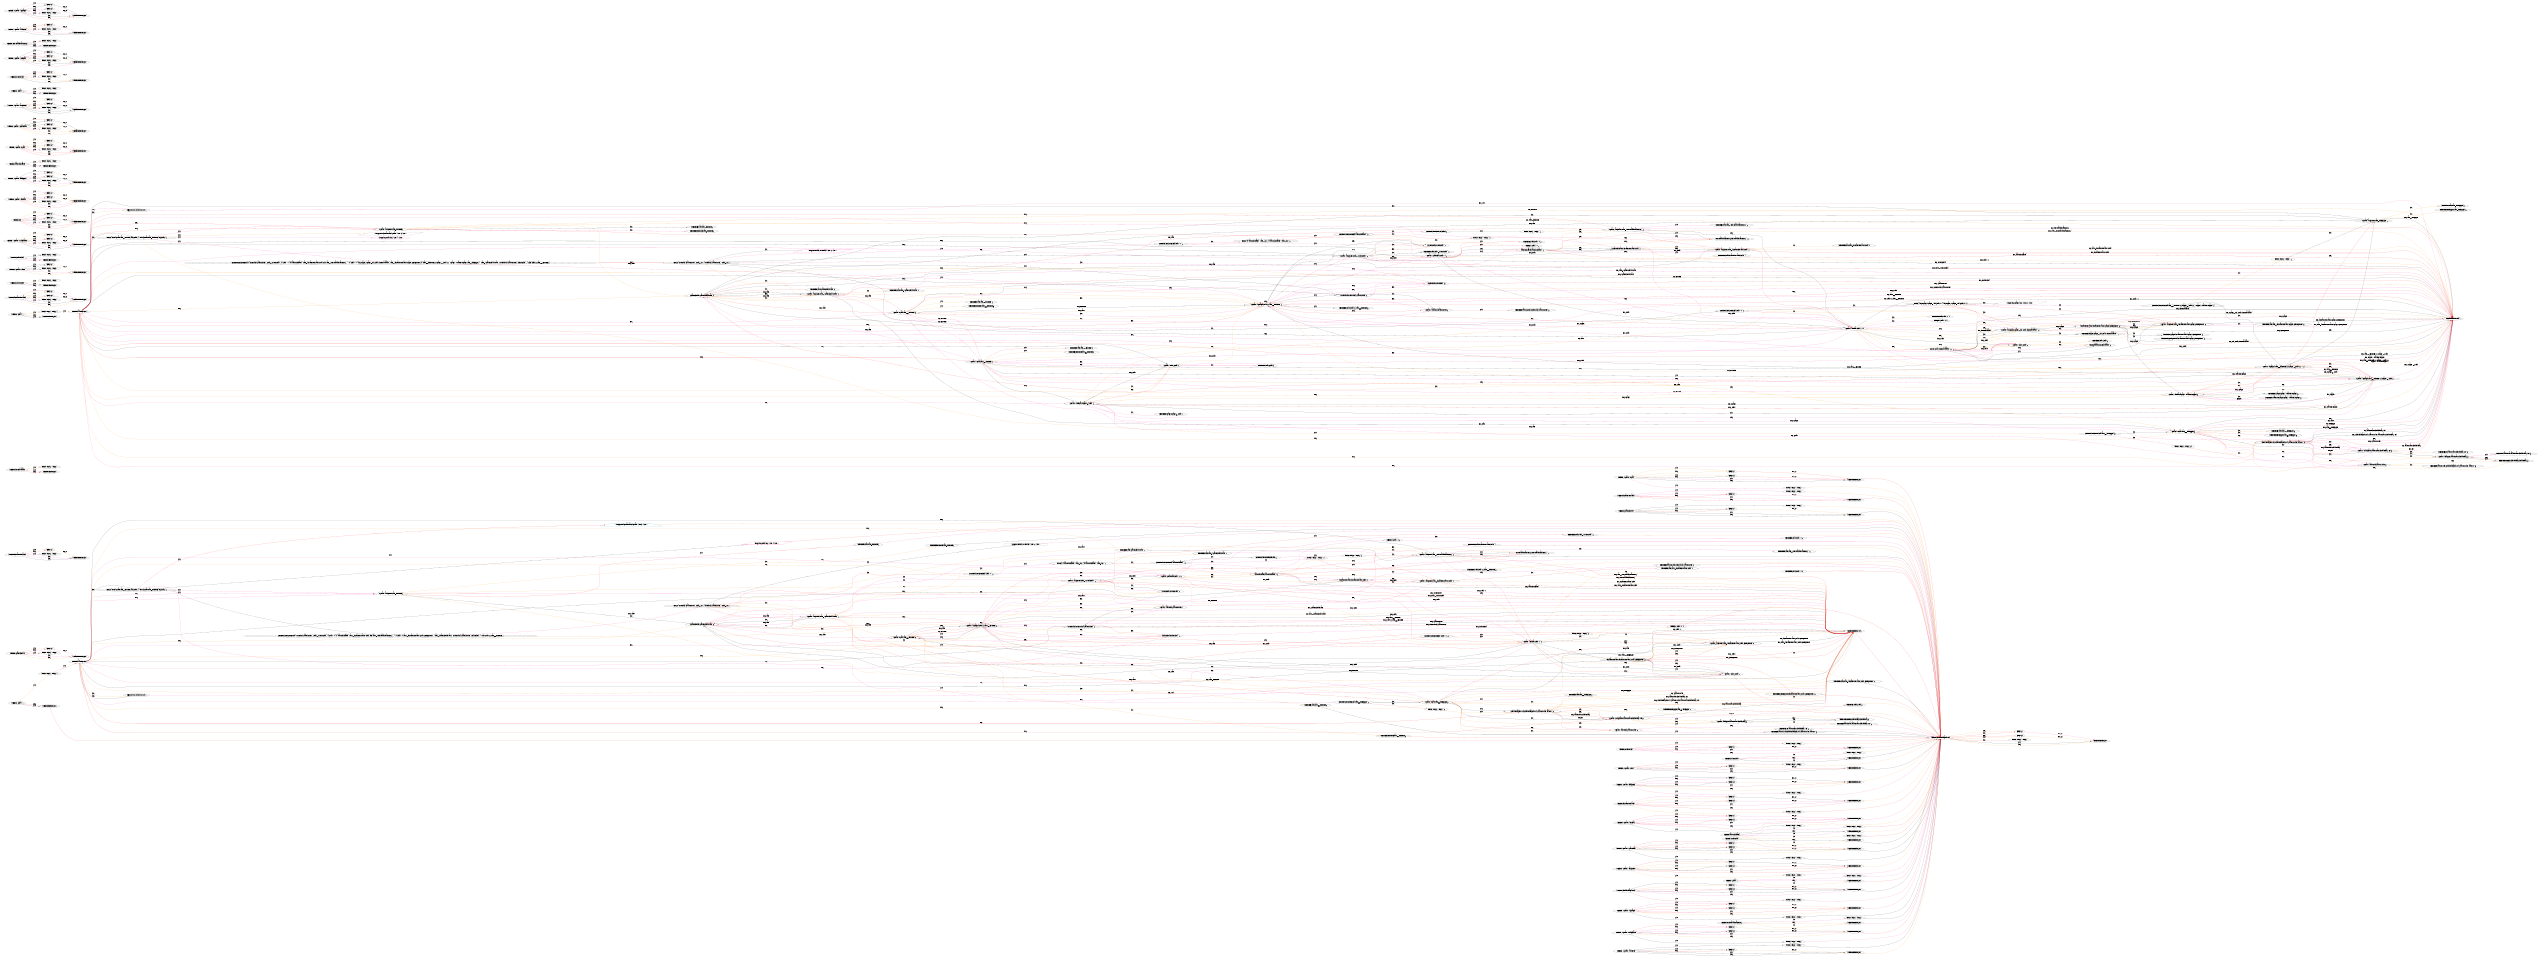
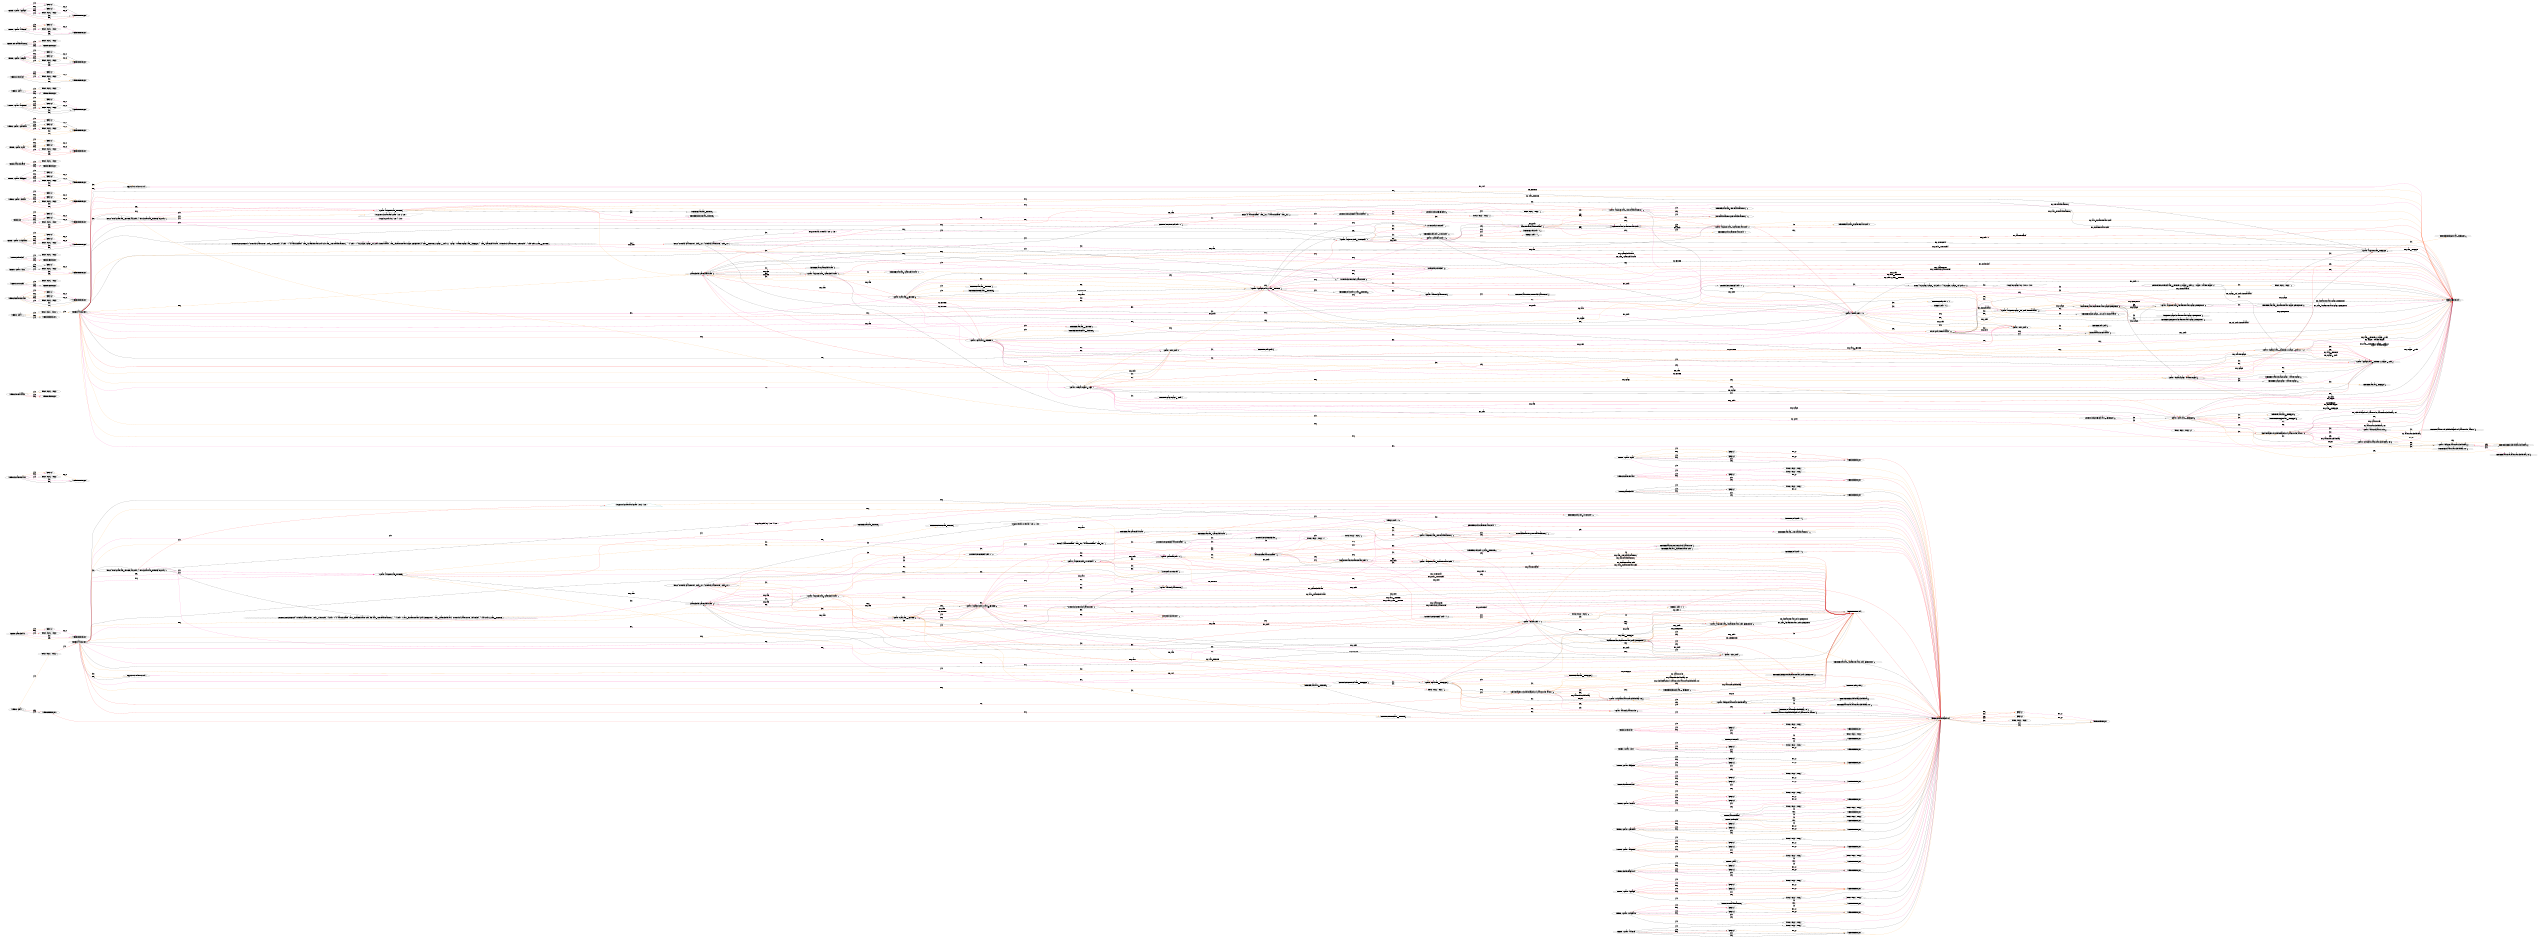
edge "(<operator>.assignment,state = BP_EAGAIN)" -> "(IDENTIFIER,state,state = BP_EAGAIN)": now "(IDENTIFIER,n_pages,n_pages < totalreserve_pages)" -> "(IDENTIFIER,state,state = BP_EAGAIN)"
edge "(<operator>.lessThan,n_pages < totalreserve_pages)" -> "(IDENTIFIER,totalreserve_pages,n_pages < totalreserve_pages)": label "EAGAIN: " -> "AST: "
